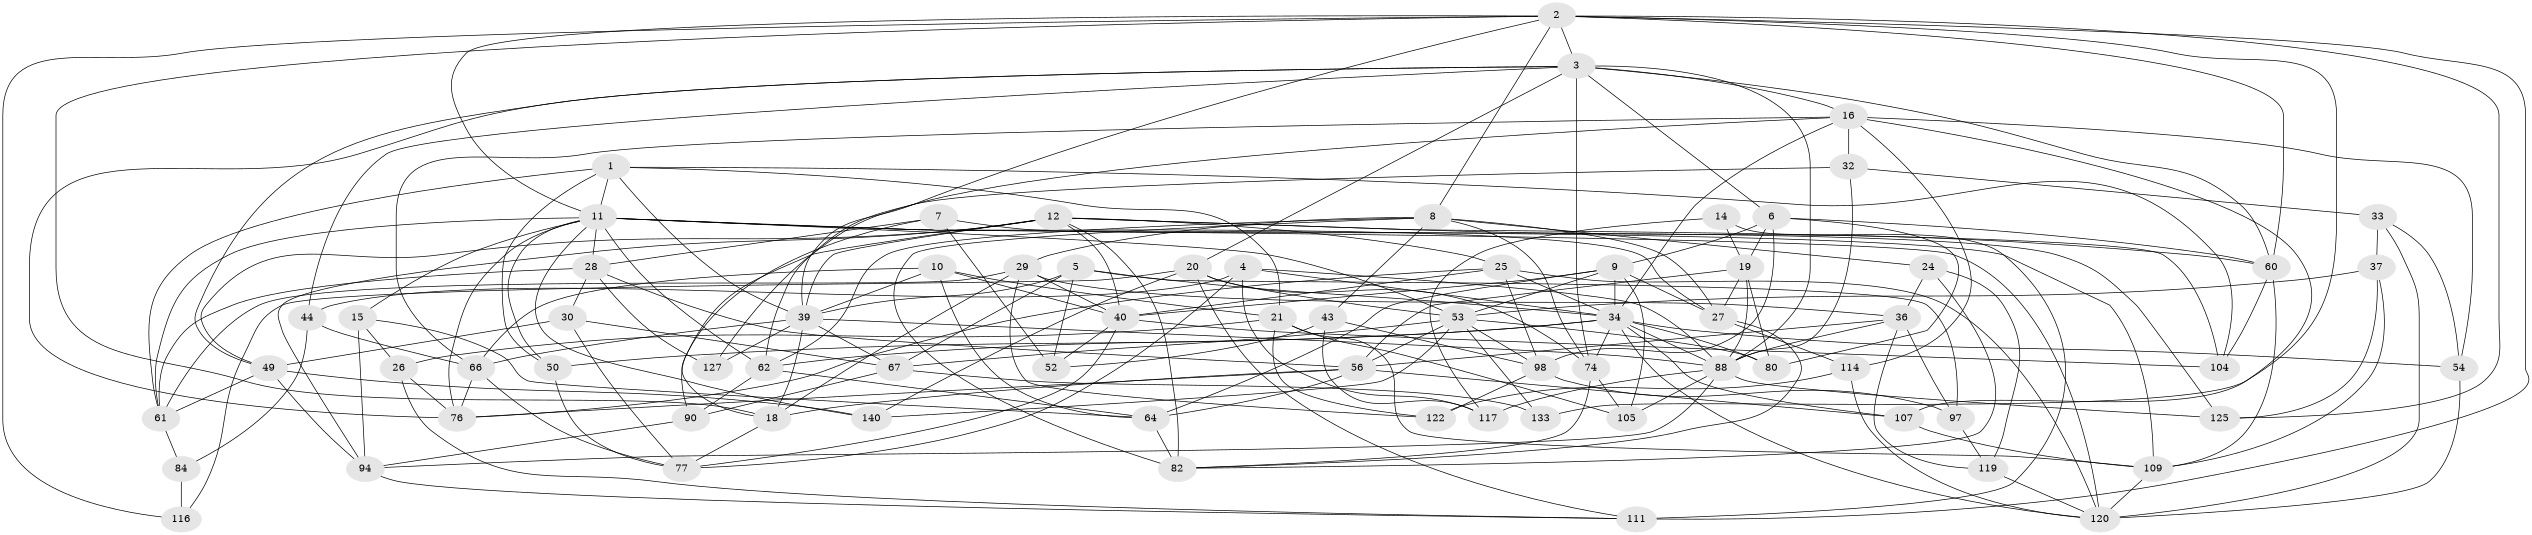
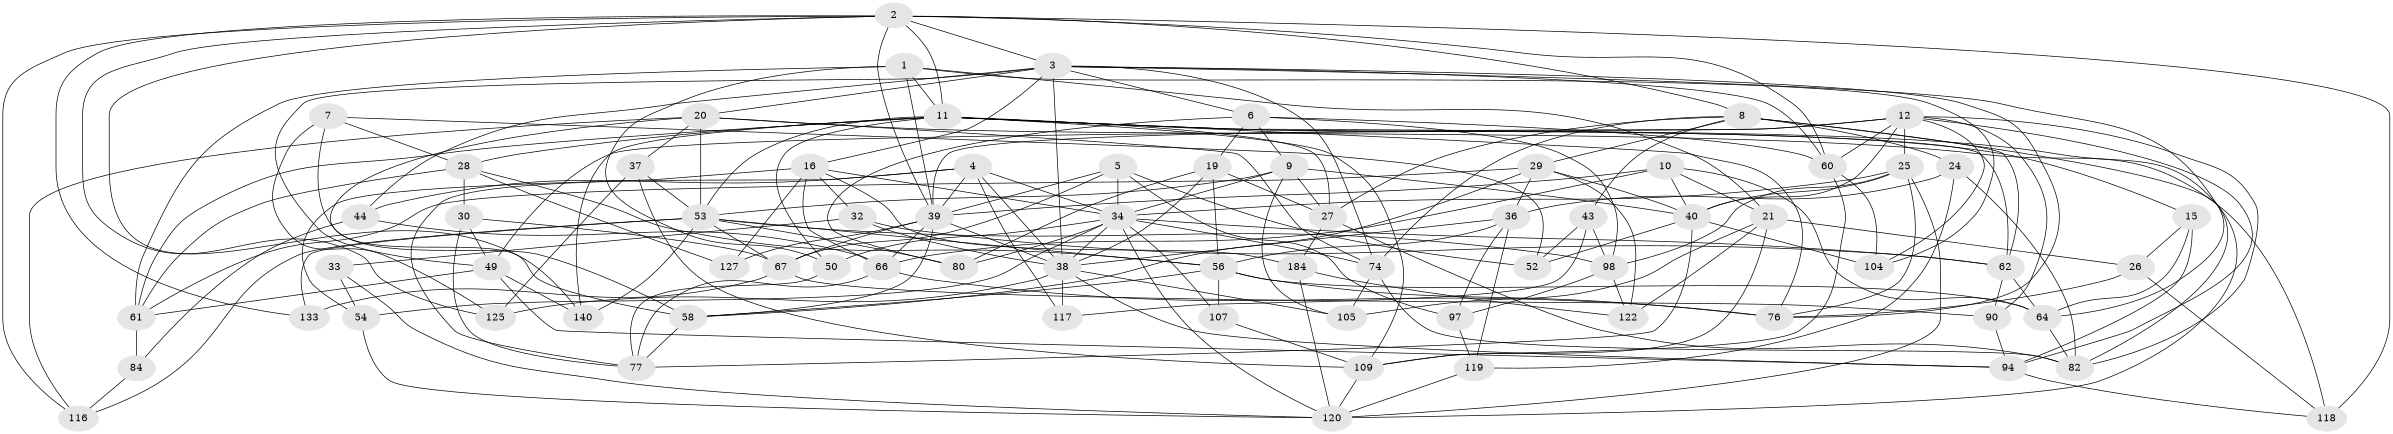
edge "4" -- "39": added
node "14": removed
edge "33" -- "37": now "20" -- "37"
edge "53" -- "116": added
edge "16" -- "107": removed
edge "9" -- "64": now "3" -- "64"
node "88": label "88" -> "38"
node "114": label "114" -> "184"
node "18": label "18" -> "58"
node "111": label "111" -> "118"
